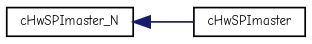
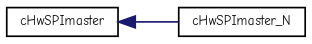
edge "cHwSPImaster" -> "cHwSPImaster_N": reversed
